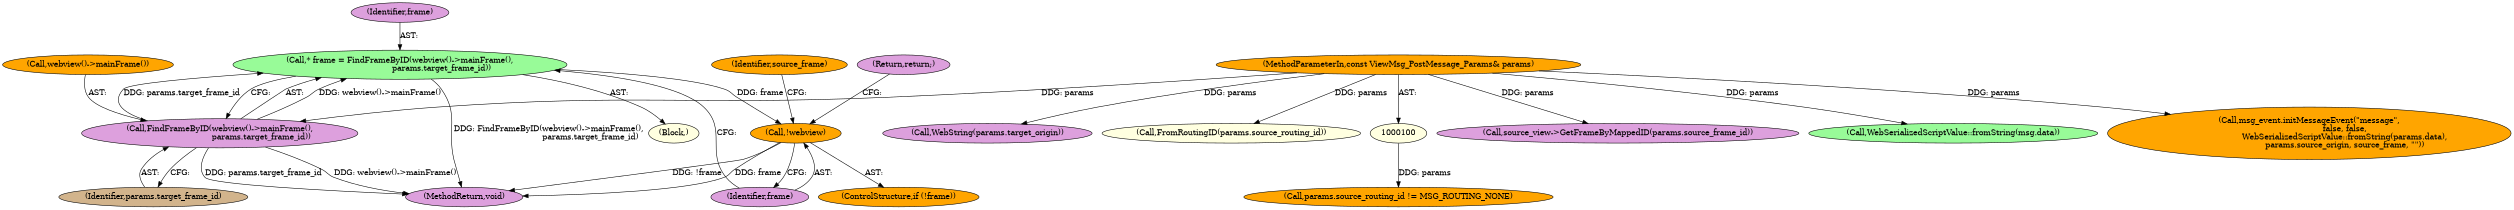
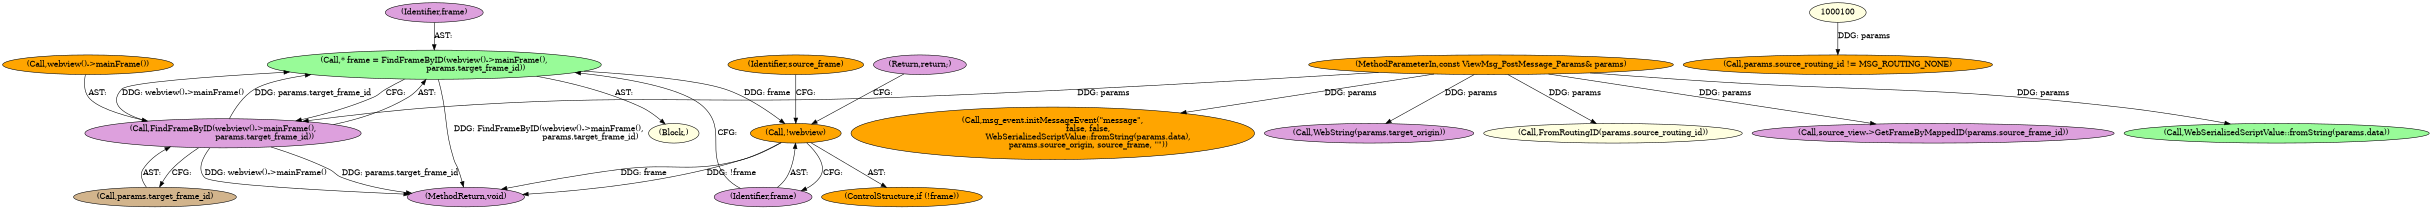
edge "(MethodParameterIn,const ViewMsg_PostMessage_Params& params)" -> "1000100": removed, label "AST:"
node "(Call,WebSerializedScriptValue::fromString(msg.data))": label "(Call,WebSerializedScriptValue::fromString(msg.data))" -> "(Call,WebSerializedScriptValue::fromString(params.data))"
node "(Identifier,params.target_frame_id)": label "(Identifier,params.target_frame_id)" -> "(Call,params.target_frame_id)"
